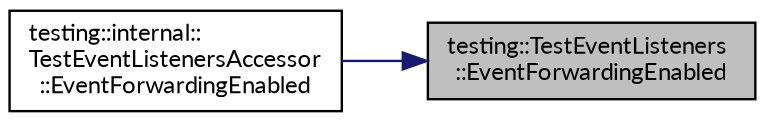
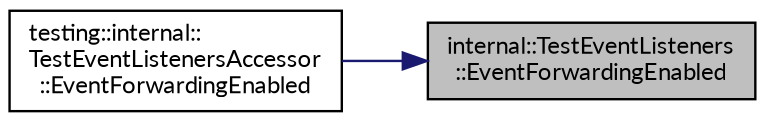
node "testing::TestEventListeners ::EventForwardingEnabled": label "testing::TestEventListeners ::EventForwardingEnabled" -> "internal::TestEventListeners ::EventForwardingEnabled"
